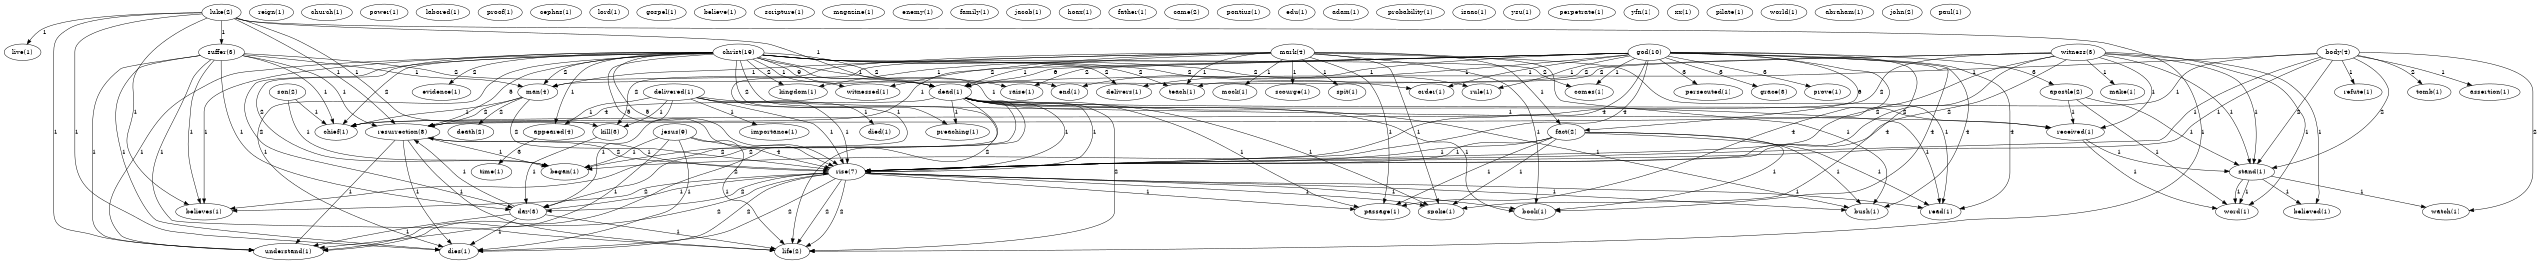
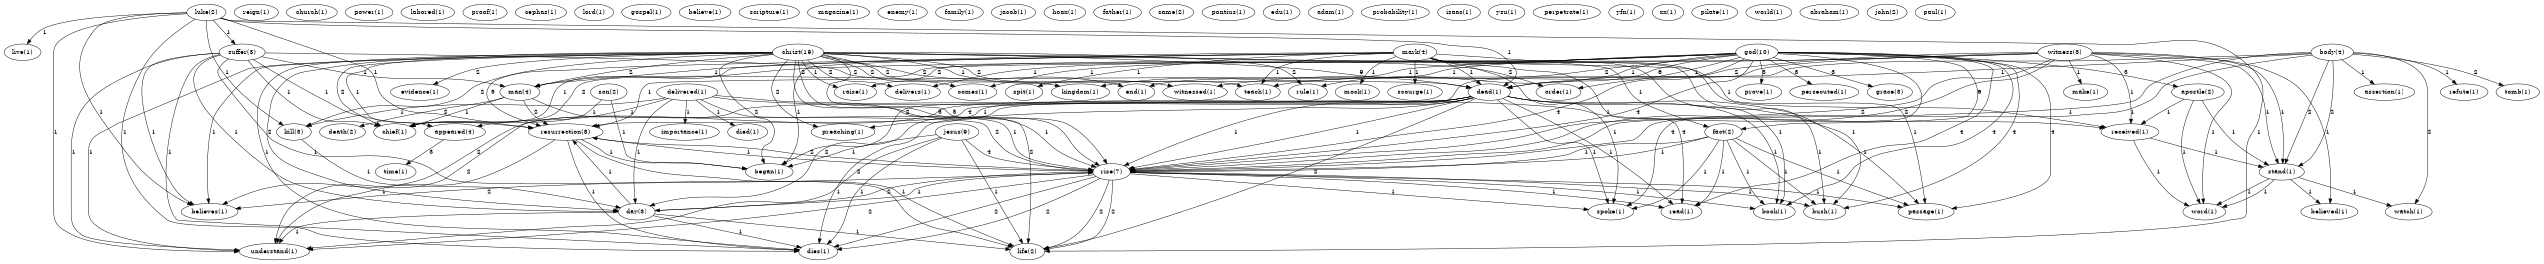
edge "dead(1)" -> "dies(1)": added, label "2"
edge "mark(4)" -> "read(1)": label "1" -> "4"
